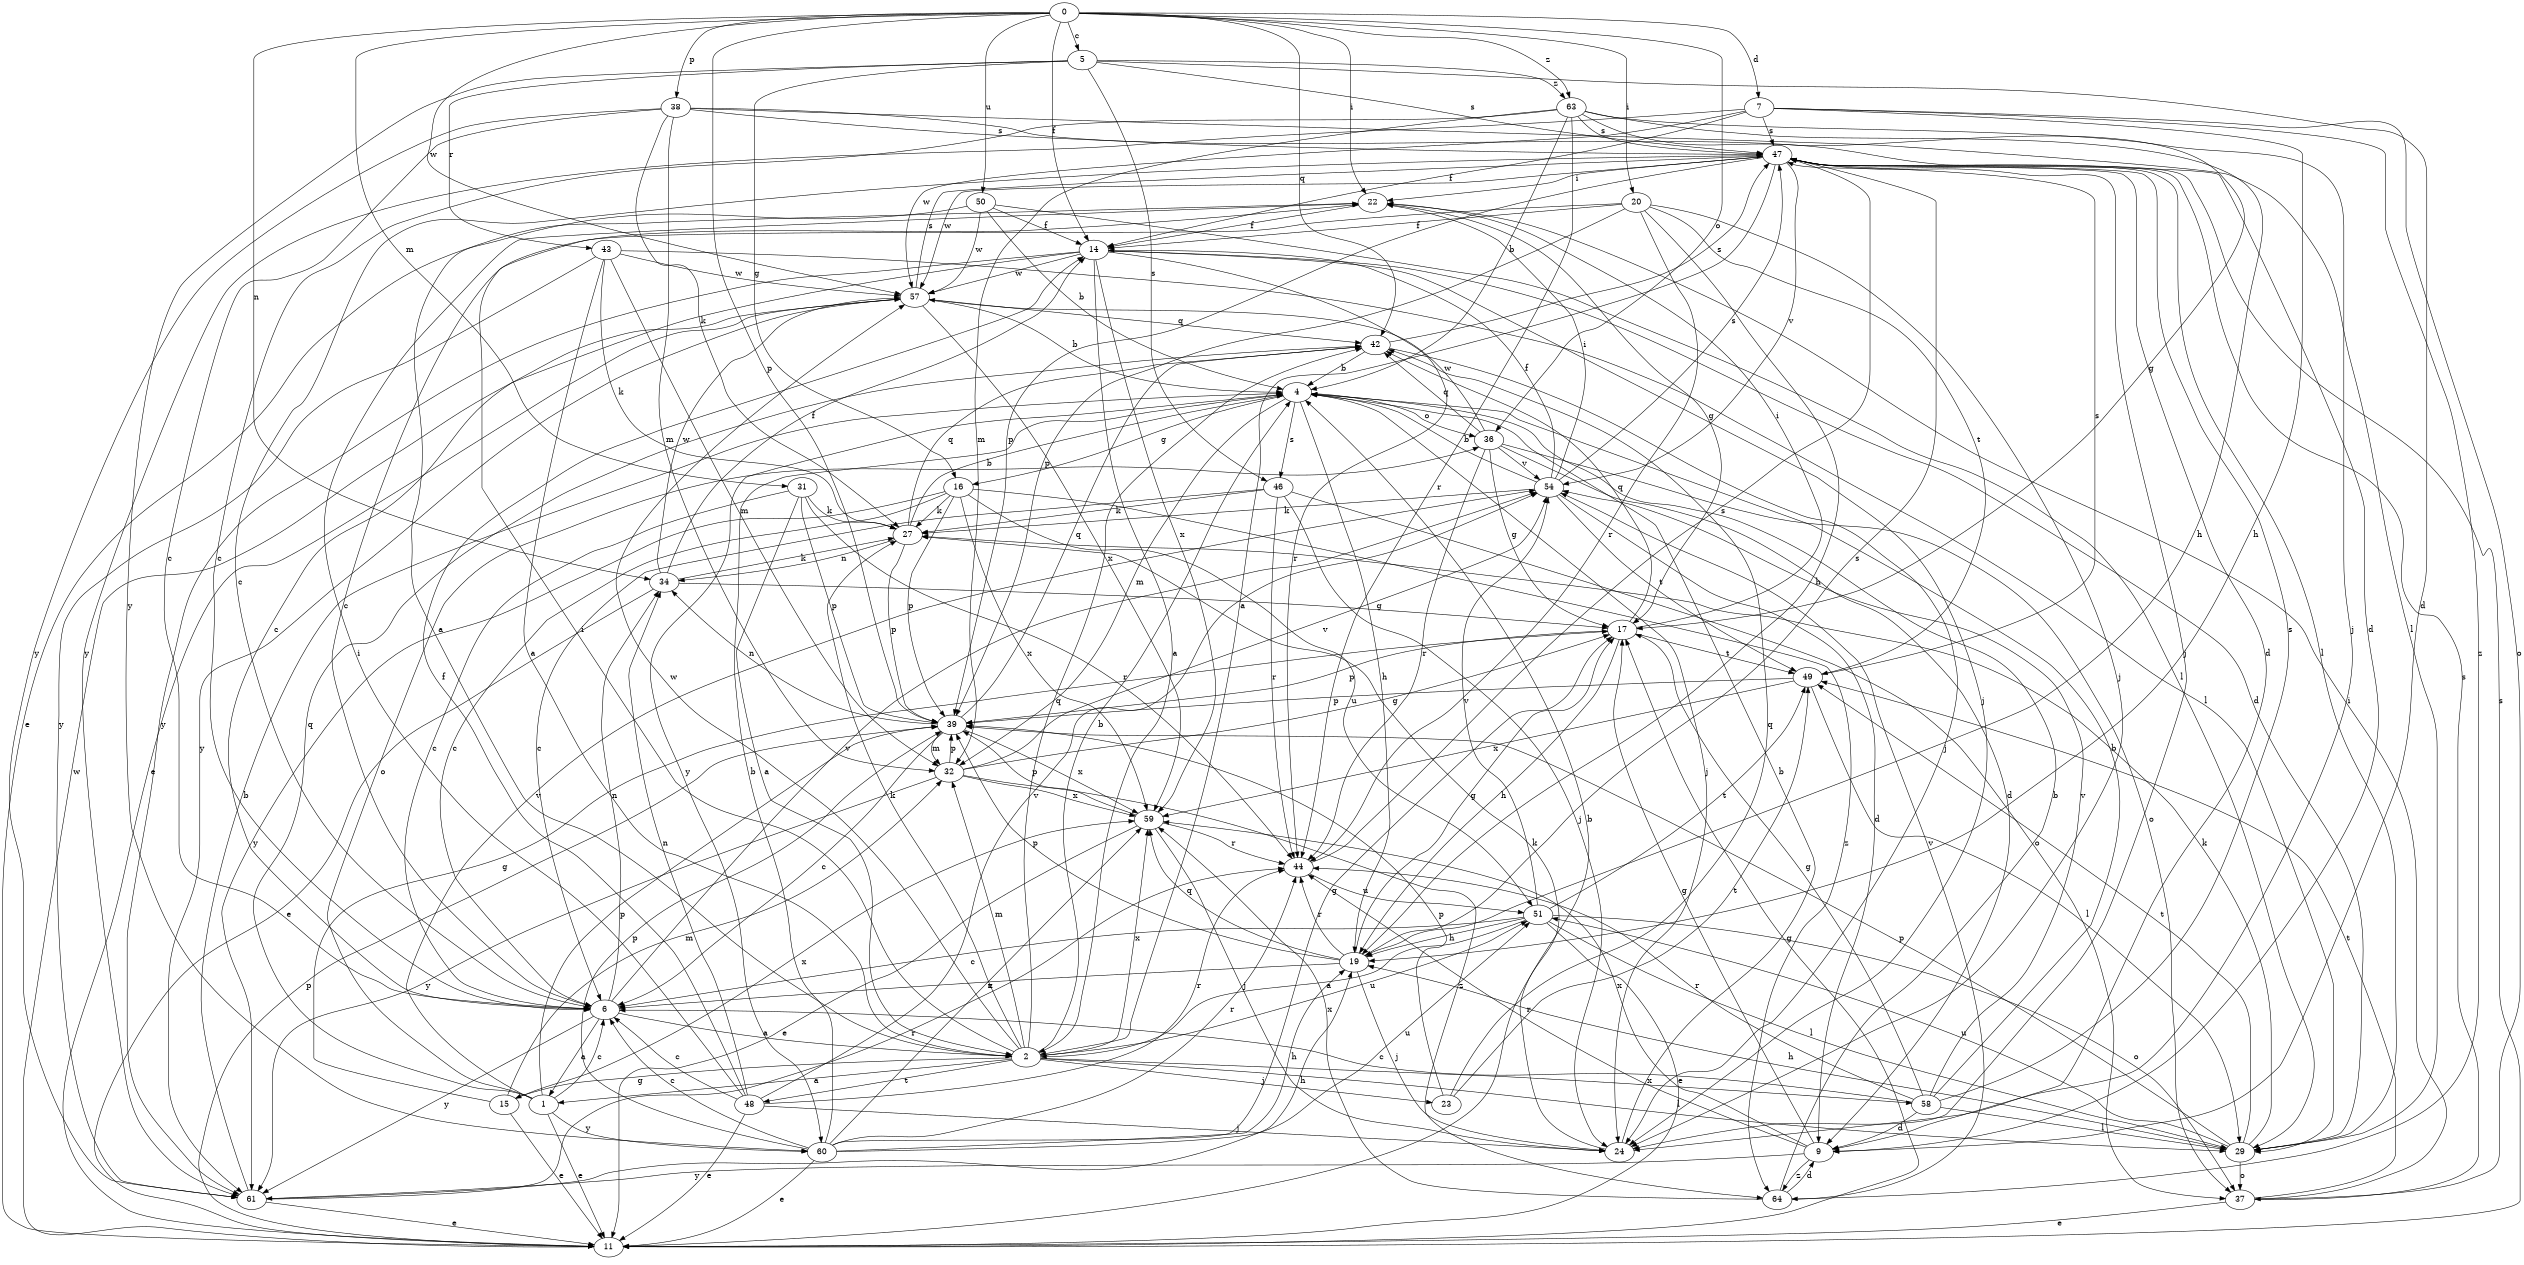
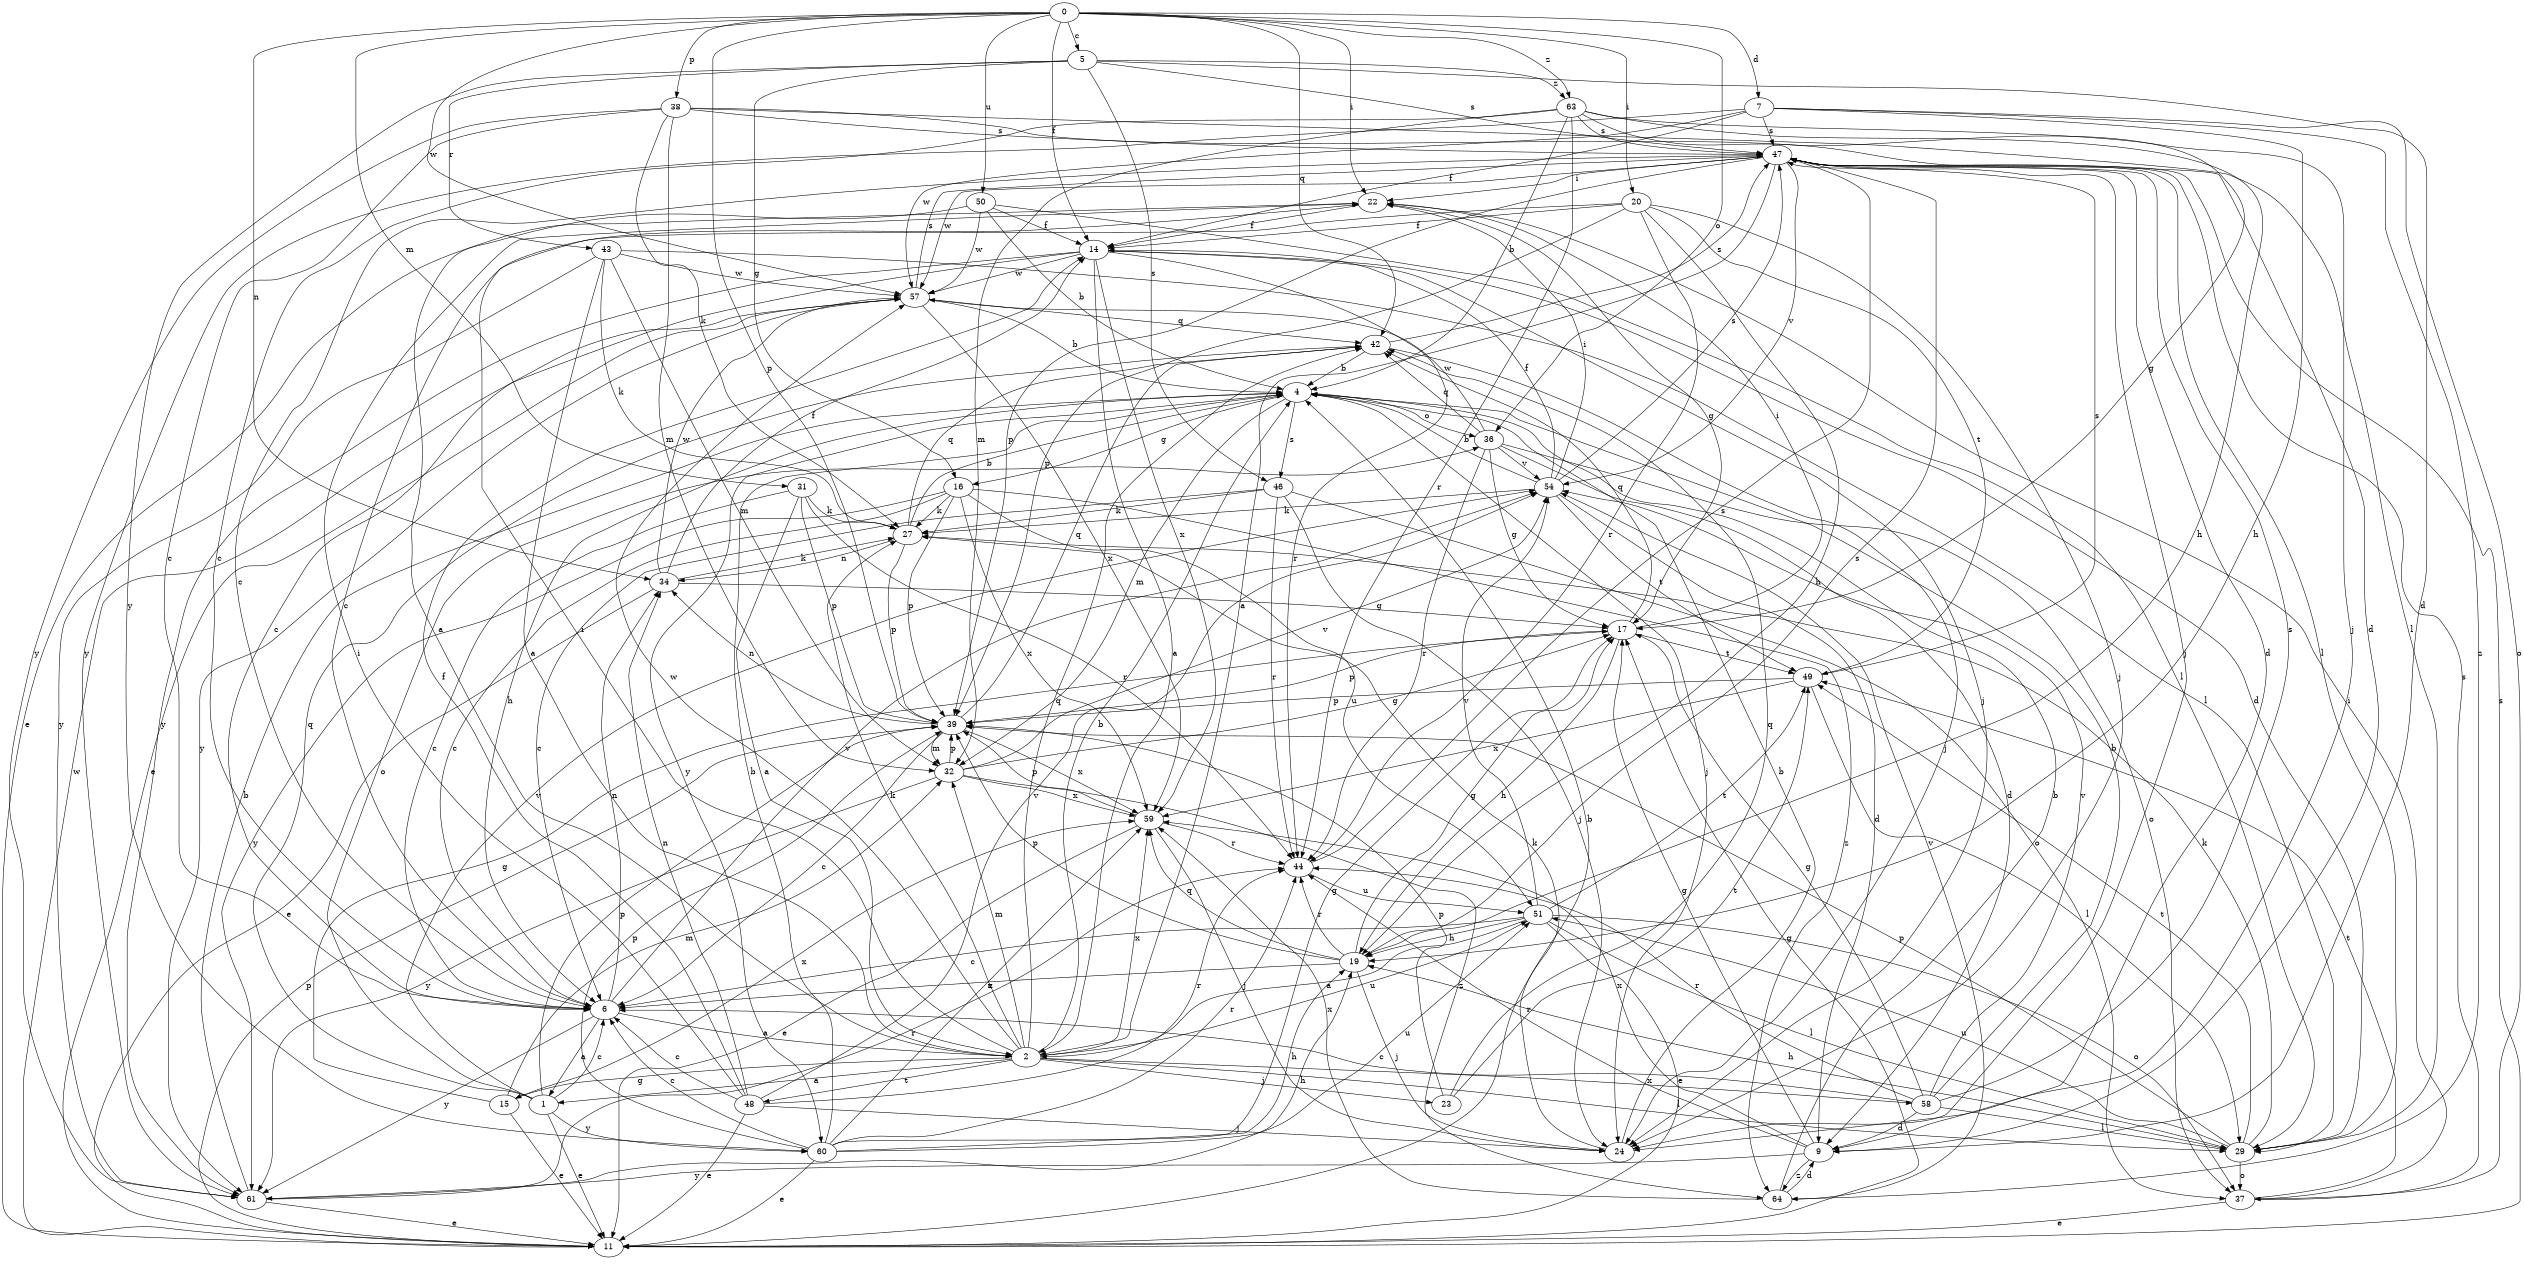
edge "4" -> "19": now "4" -> "6"
